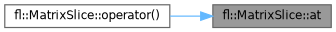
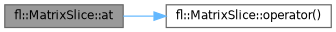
edge "fl::MatrixSlice::operator()" -> "fl::MatrixSlice::at": reversed
